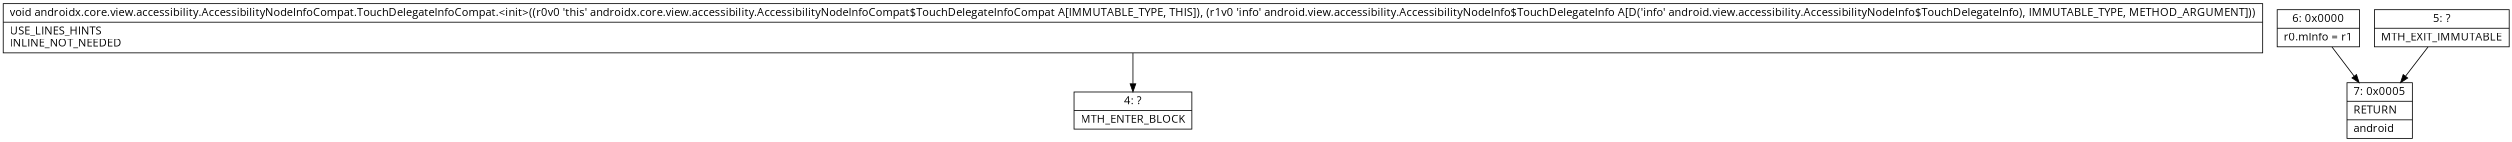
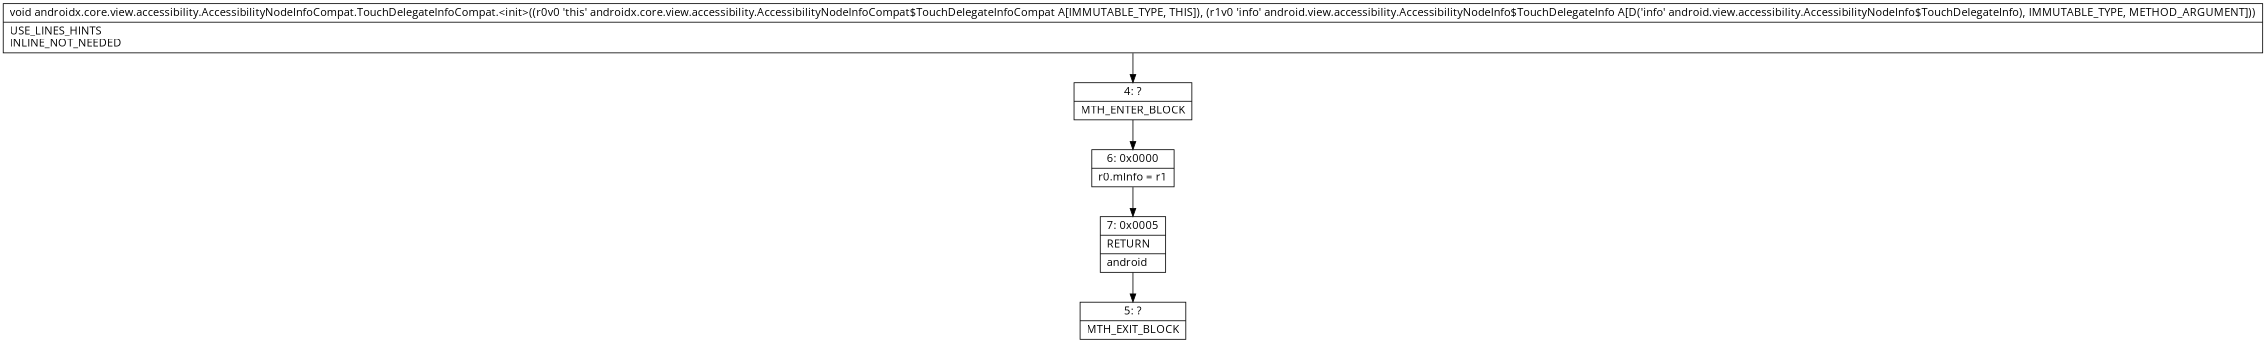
node "5: ?": text "MTH_EXIT_IMMUTABLE" -> "MTH_EXIT_BLOCK"
edge "5: ?" -> "7: 0x0005": reversed
edge "4: ?" -> "6: 0x0000": added
